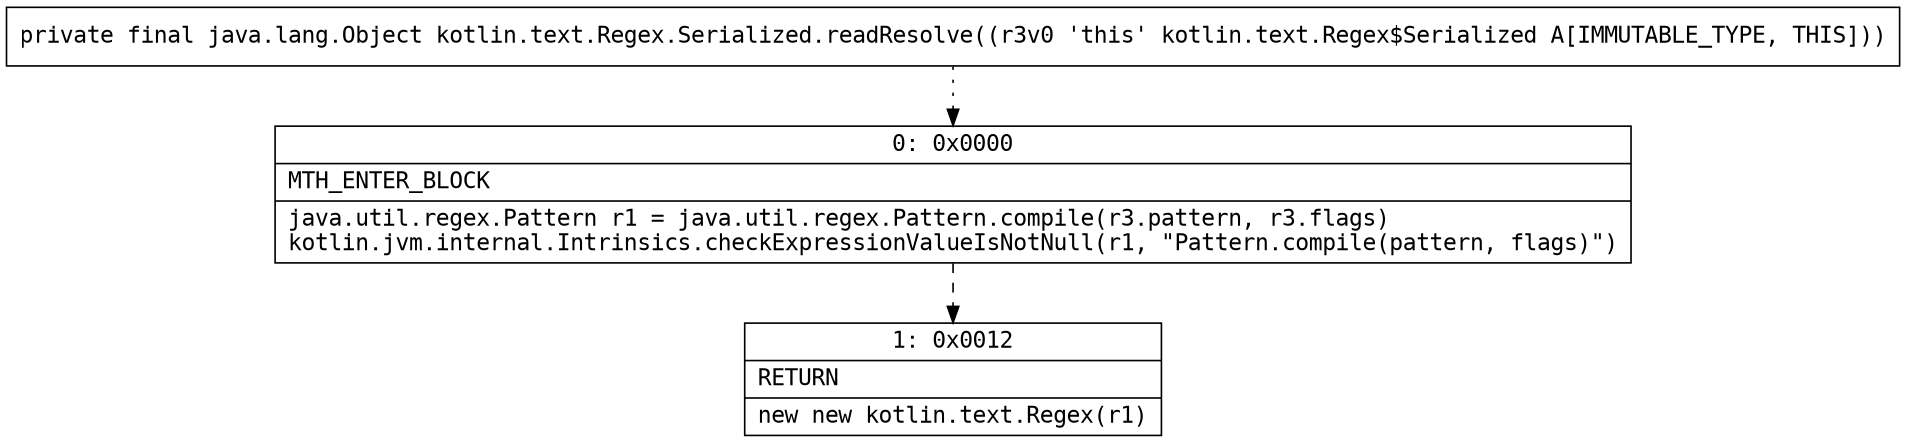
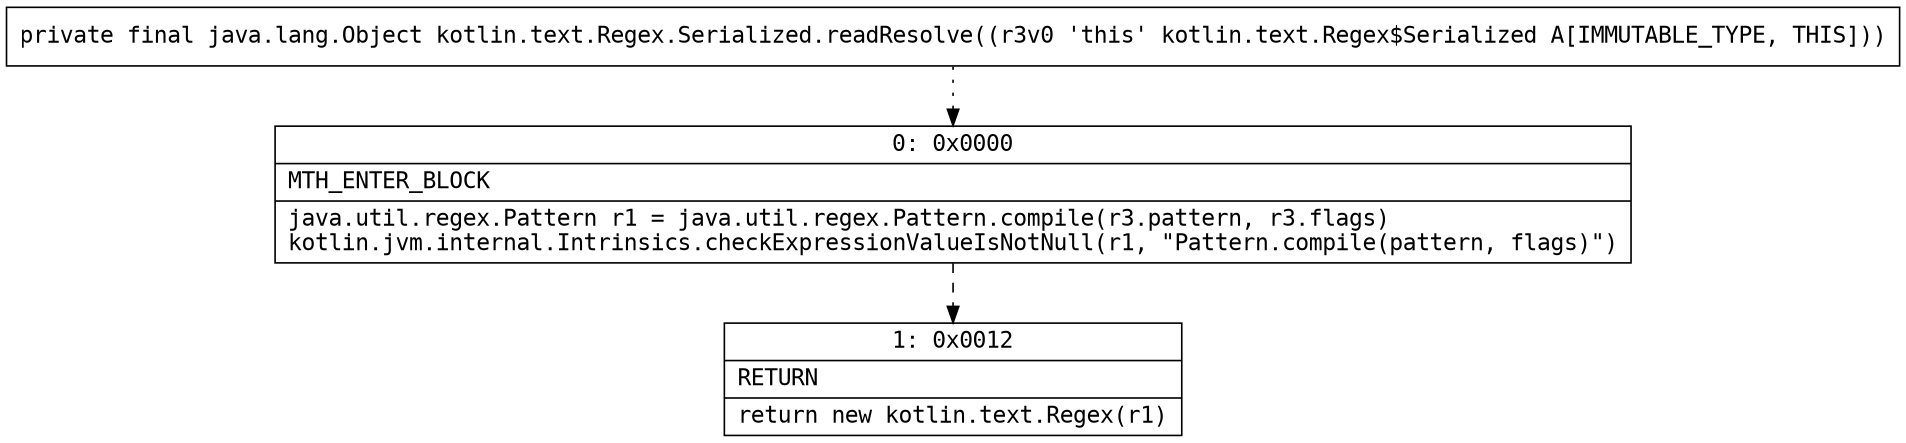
node "1: 0x0012": text "new new kotlin.text.Regex(r1)" -> "return new kotlin.text.Regex(r1)"
